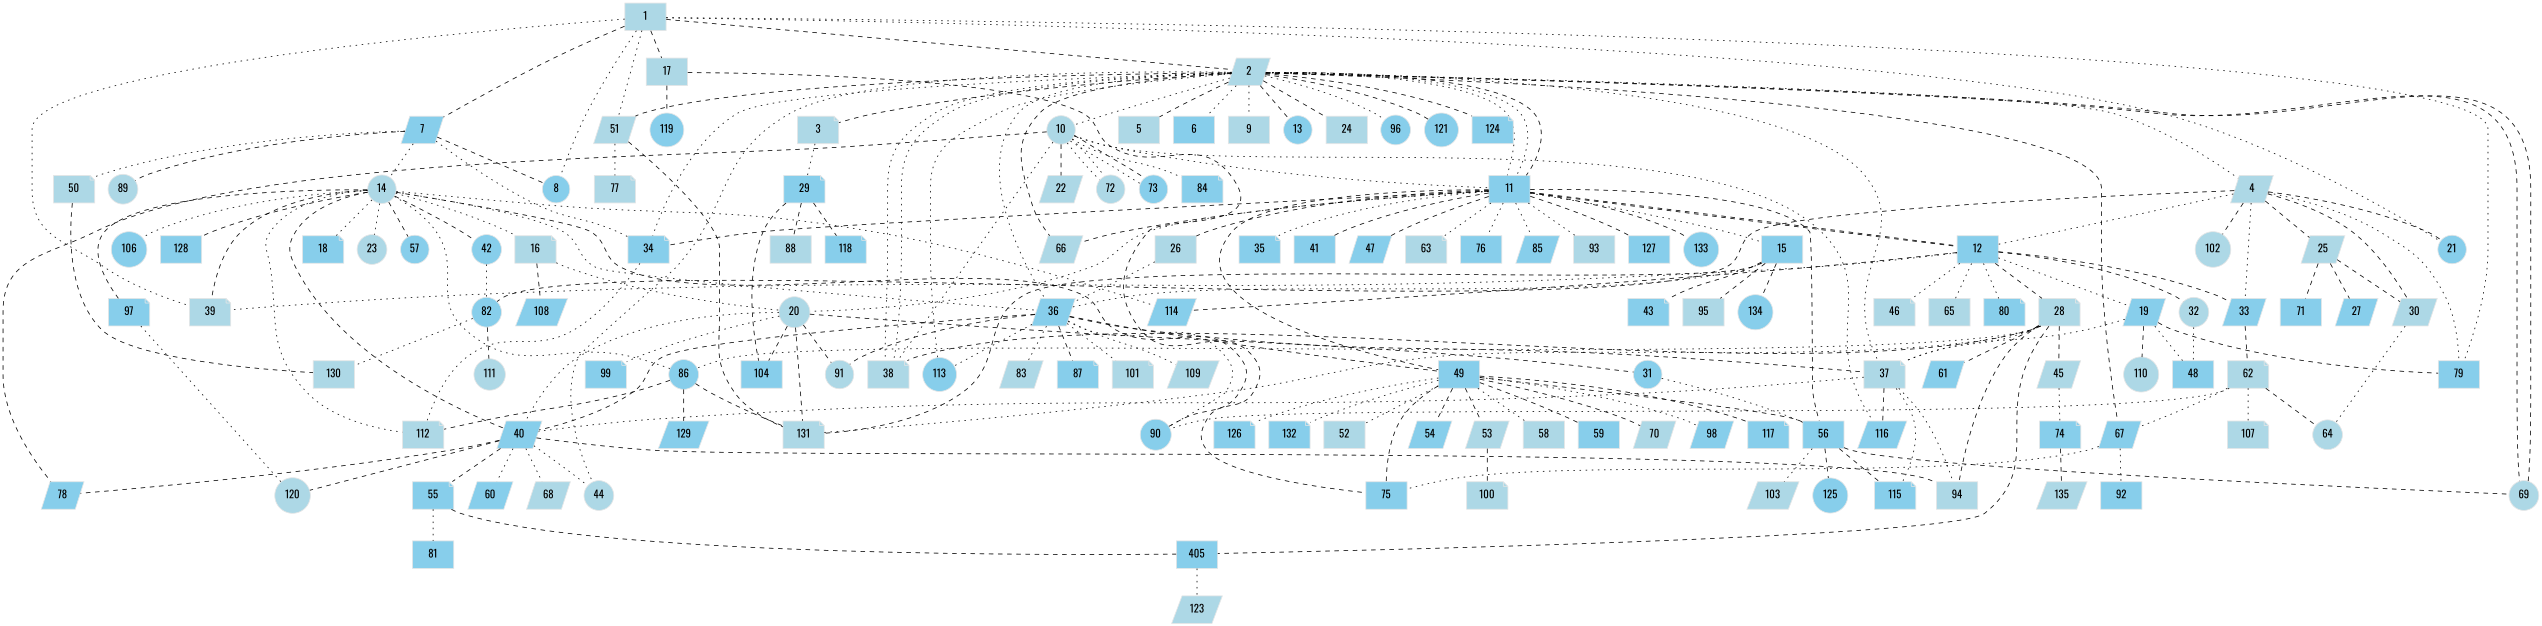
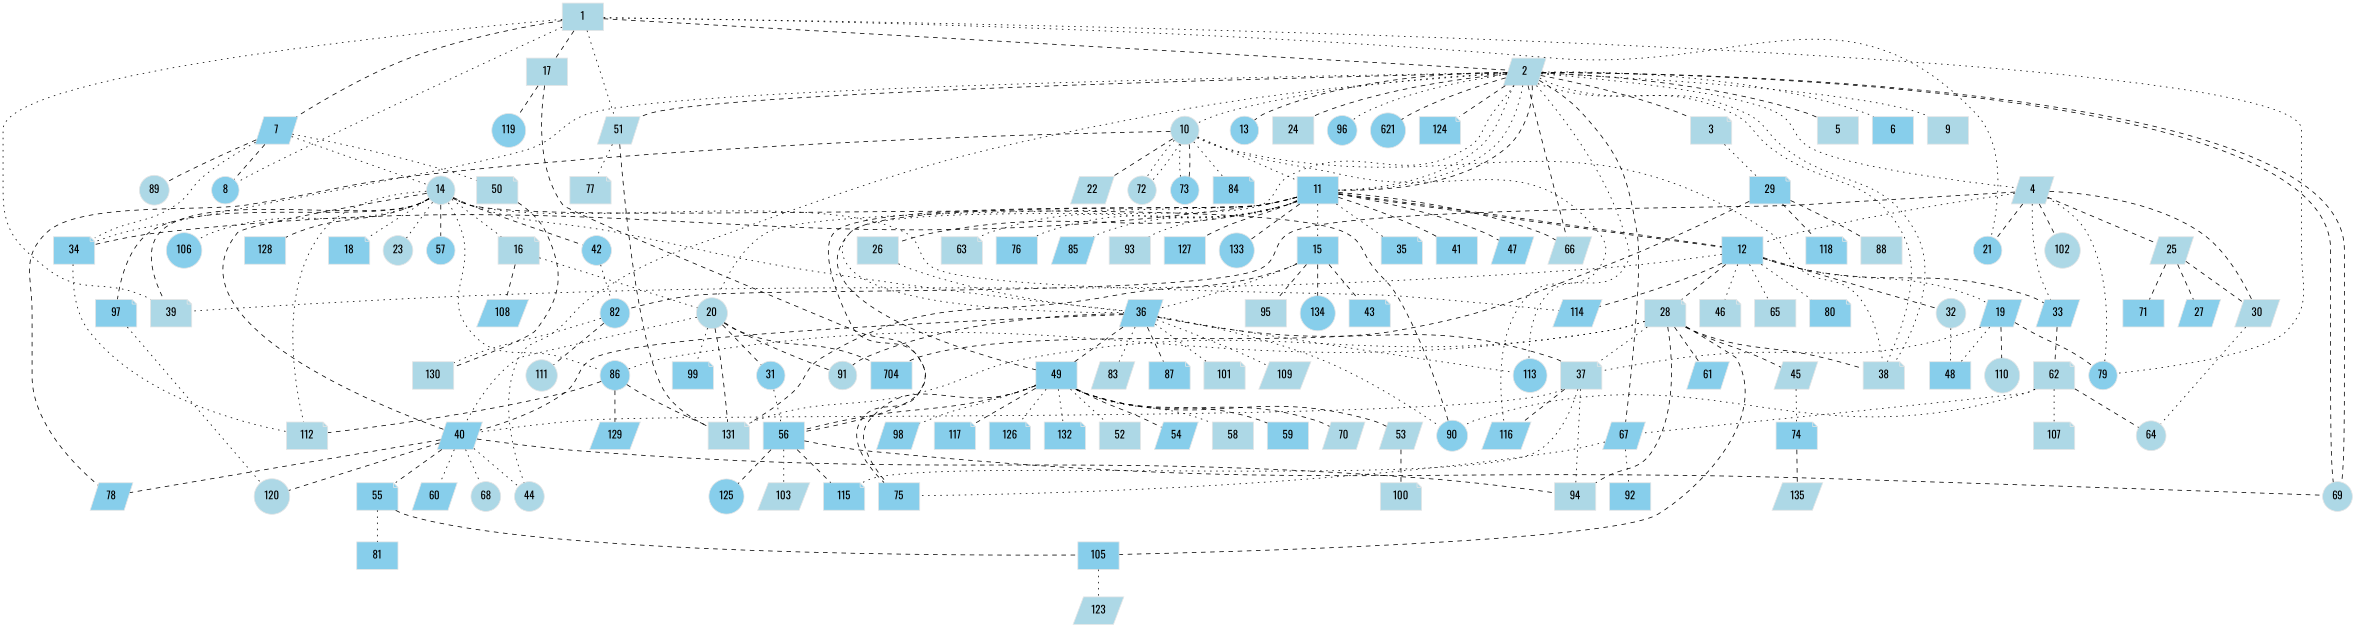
edge "2" -- "37": removed
node "121": label "121" -> "621"
node "104": label "104" -> "704"
node "79": shape box -> circle
node "68": shape parallelogram -> circle
node "405": label "405" -> "105"
